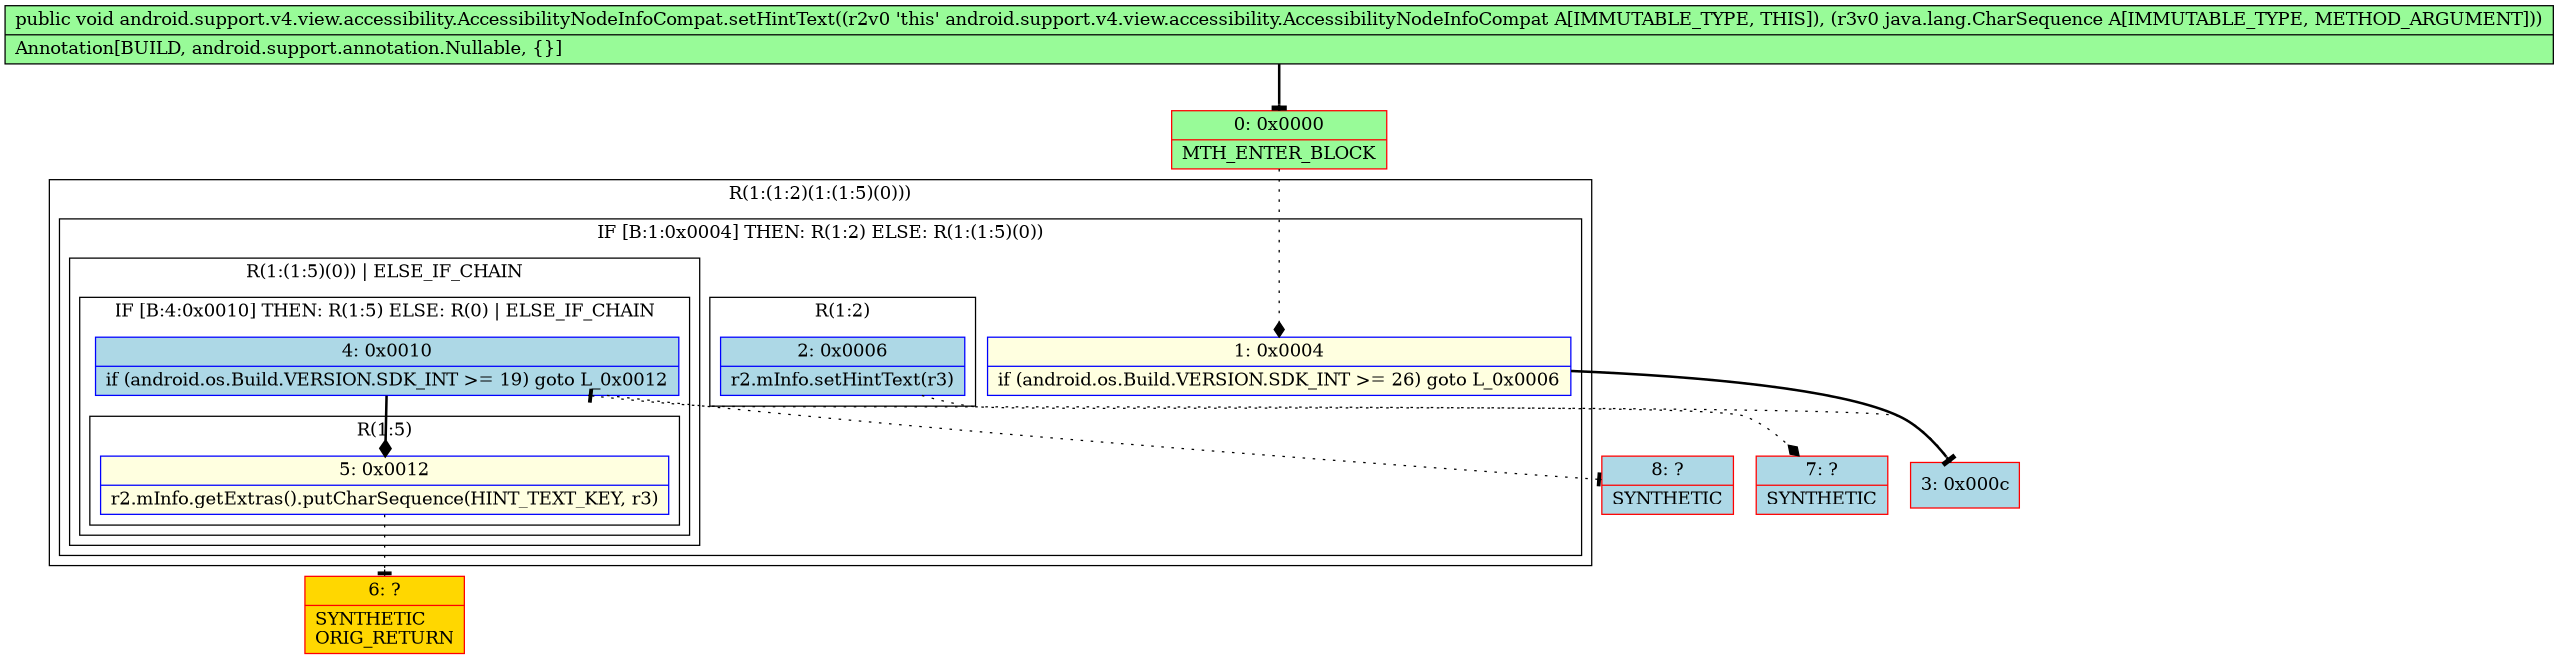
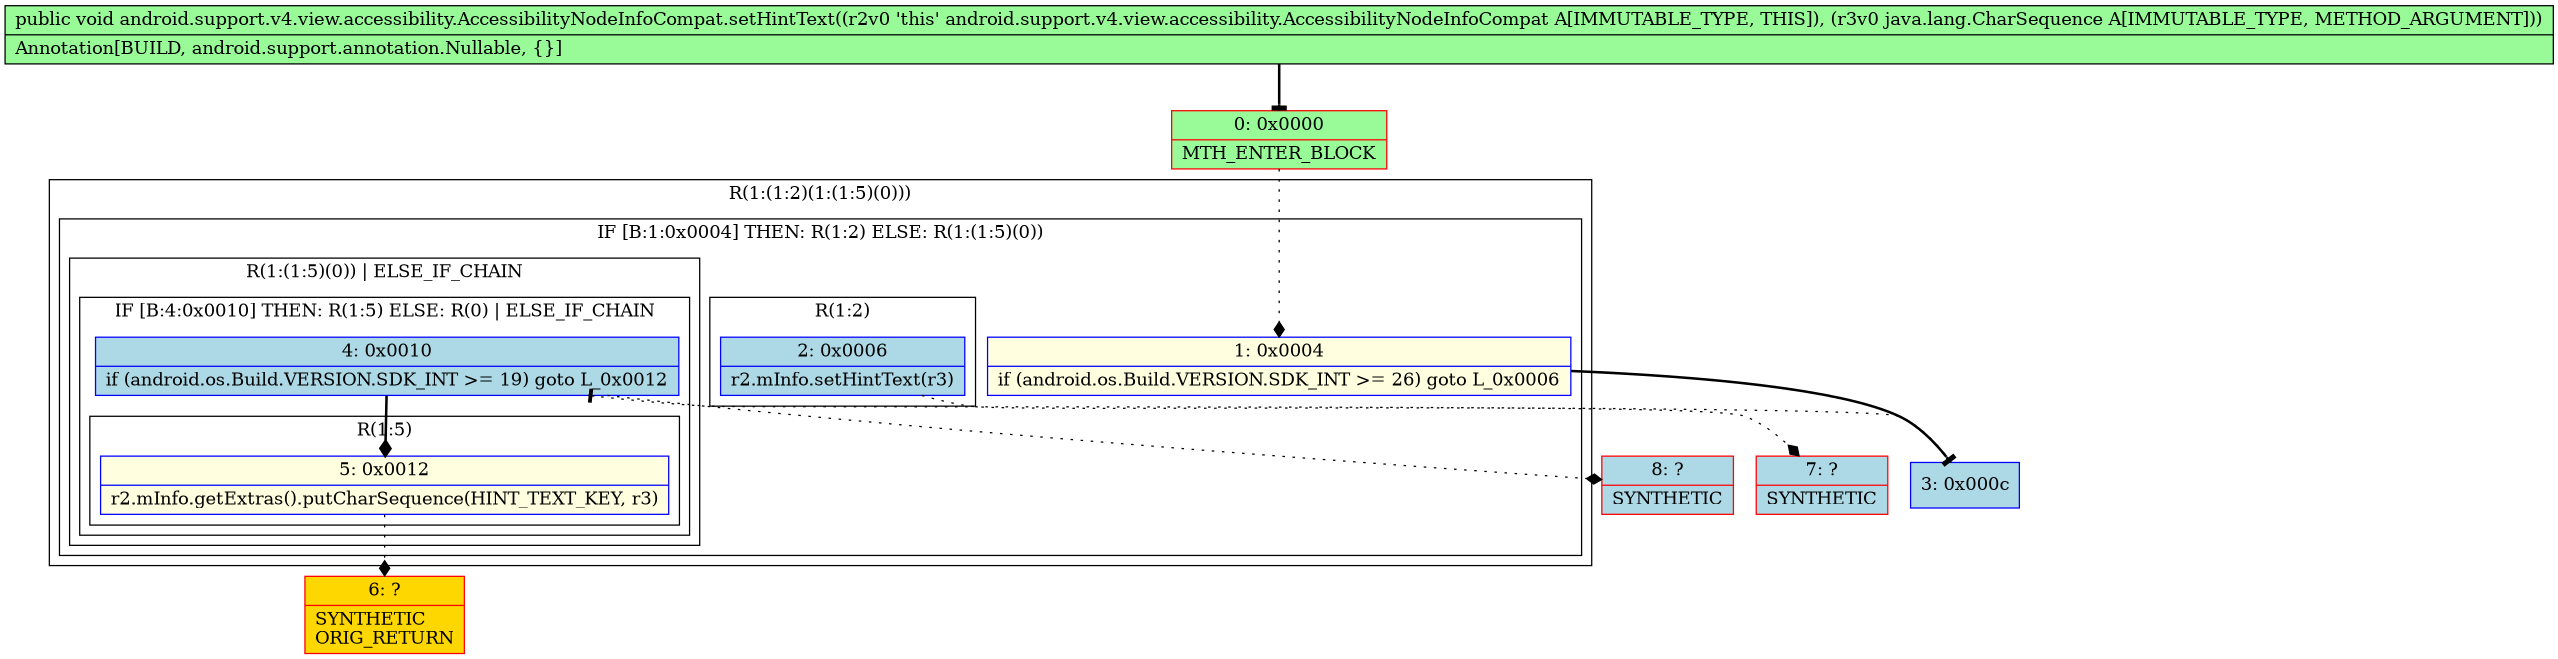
edge "4: 0x0010" -> "8: ?": arrowhead tee -> diamond
node "3: 0x000c": color red -> blue
edge "5: 0x0012" -> "6: ?": arrowhead tee -> diamond
